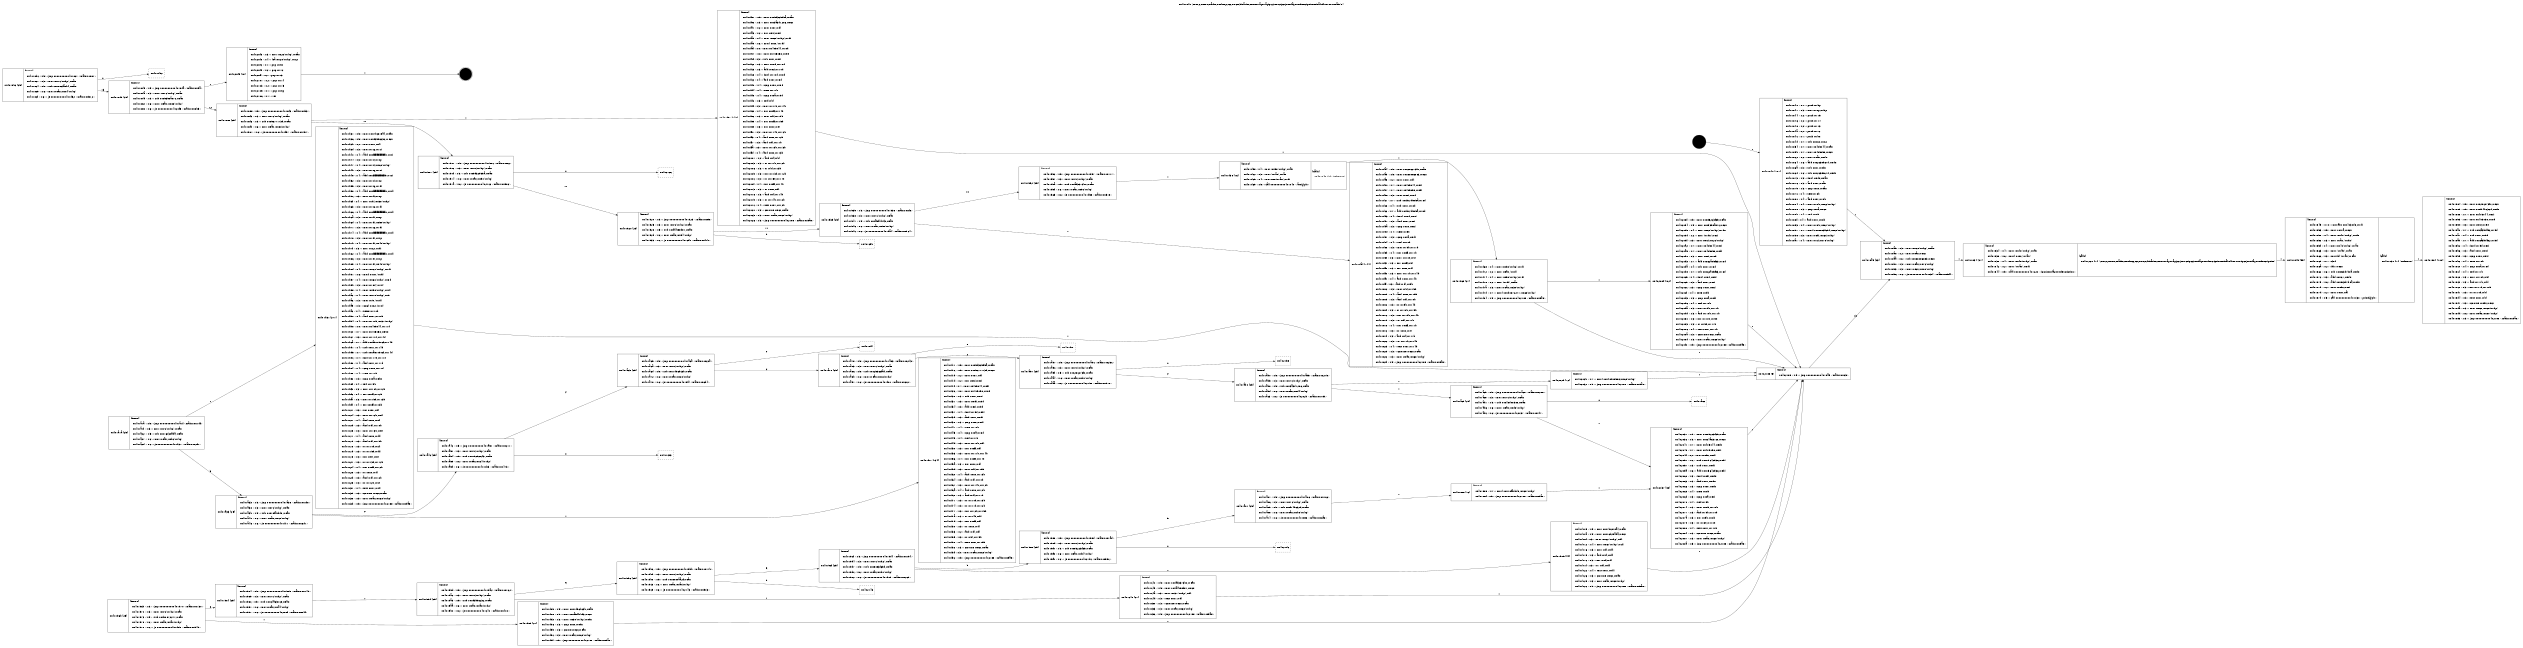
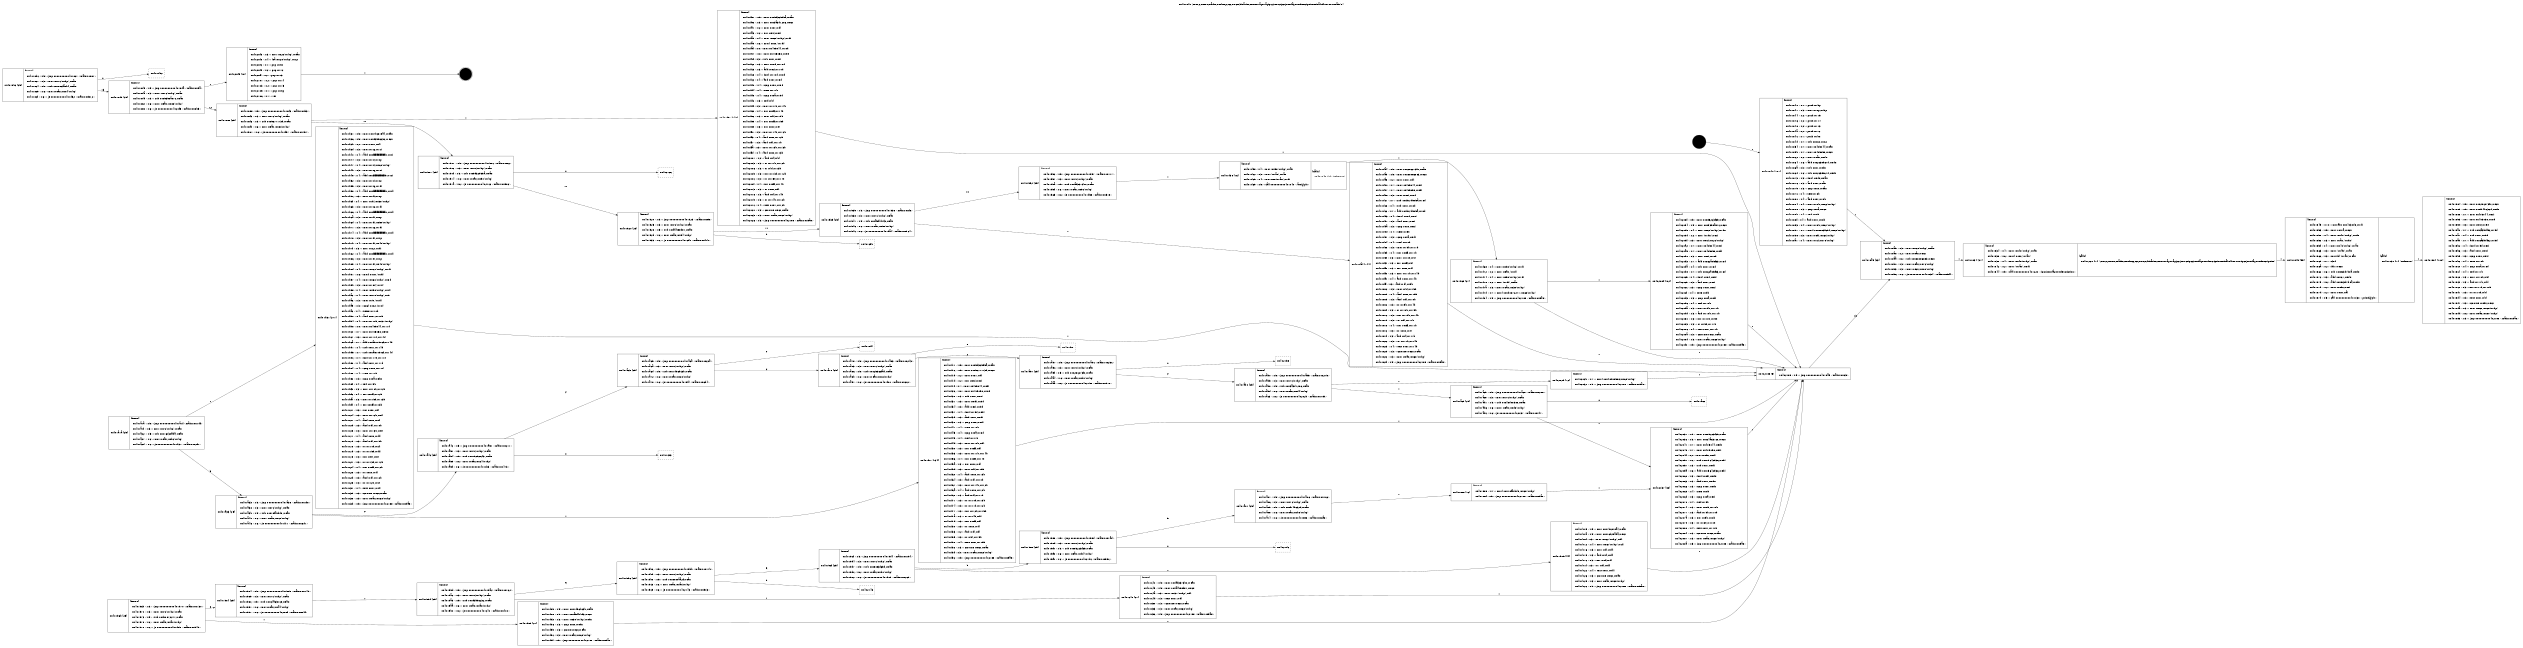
edge "0x401da4 [144]" -> "0x4021ee [5]": added, label "1"
edge "0x401f11 [134]" -> "0x4021ee [5]": added, label "1"
